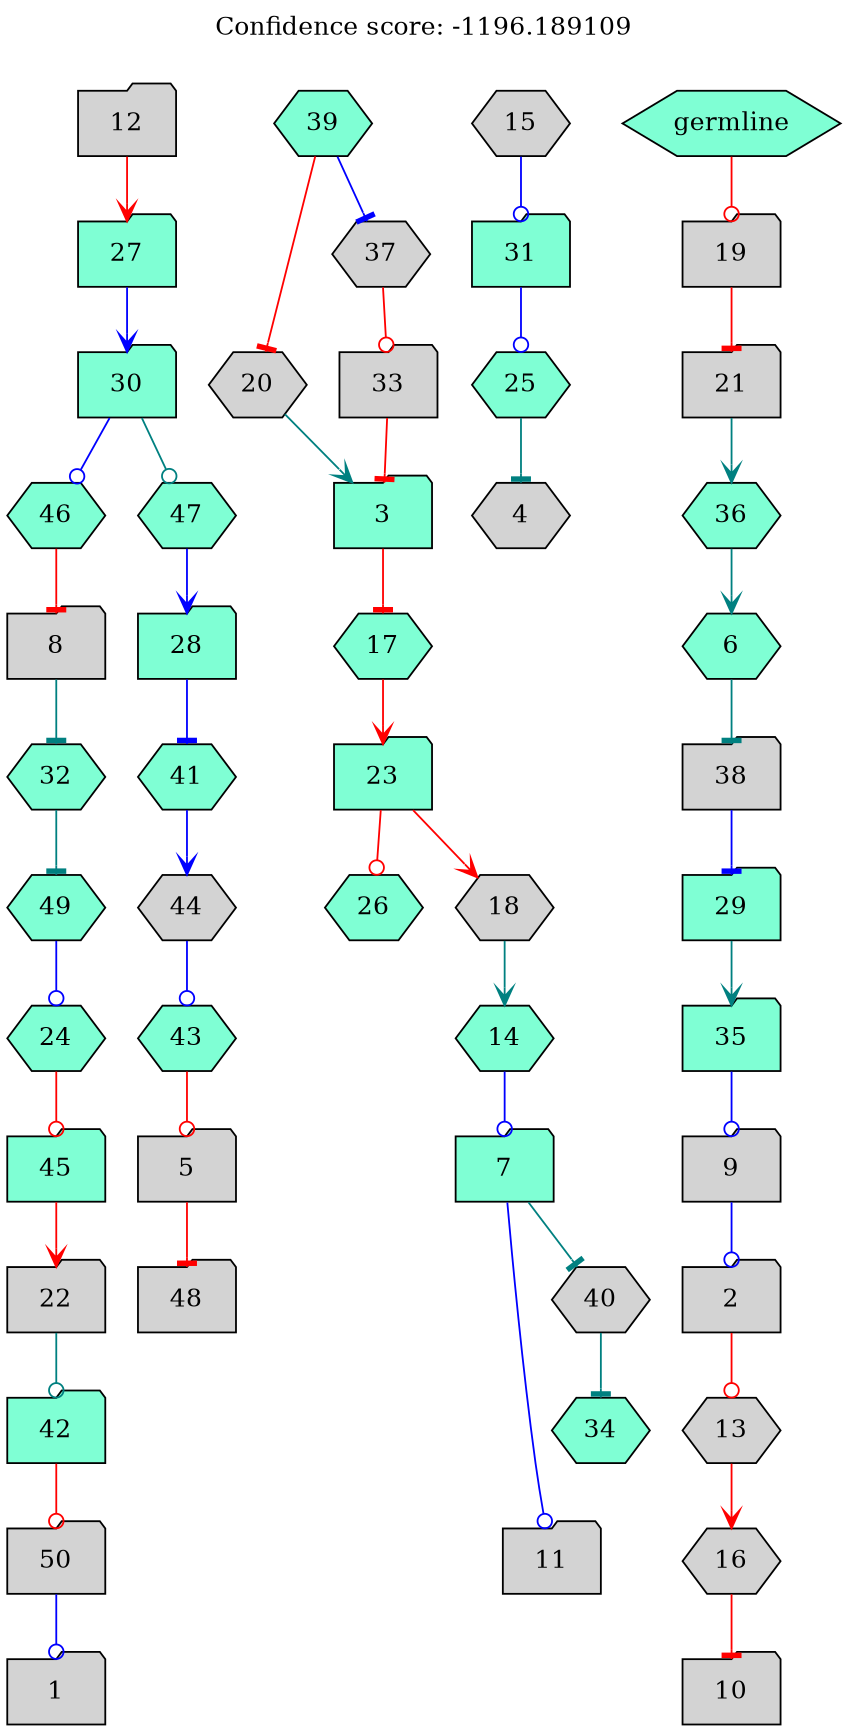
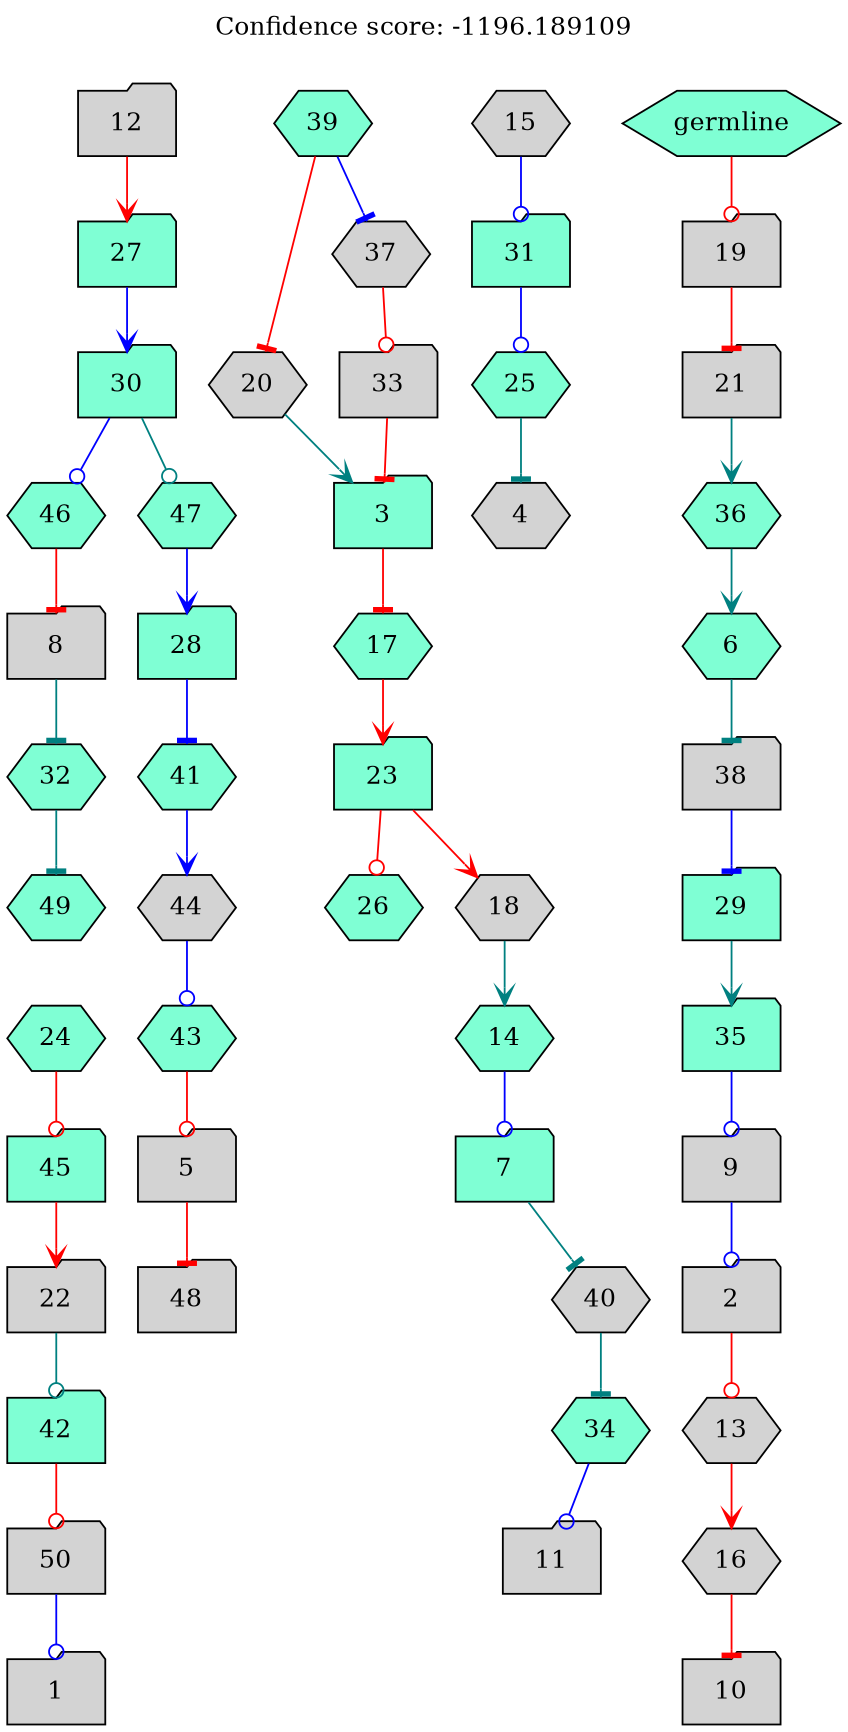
edge "49" -> "24": removed
edge "7" -> "11": now "34" -> "11"
